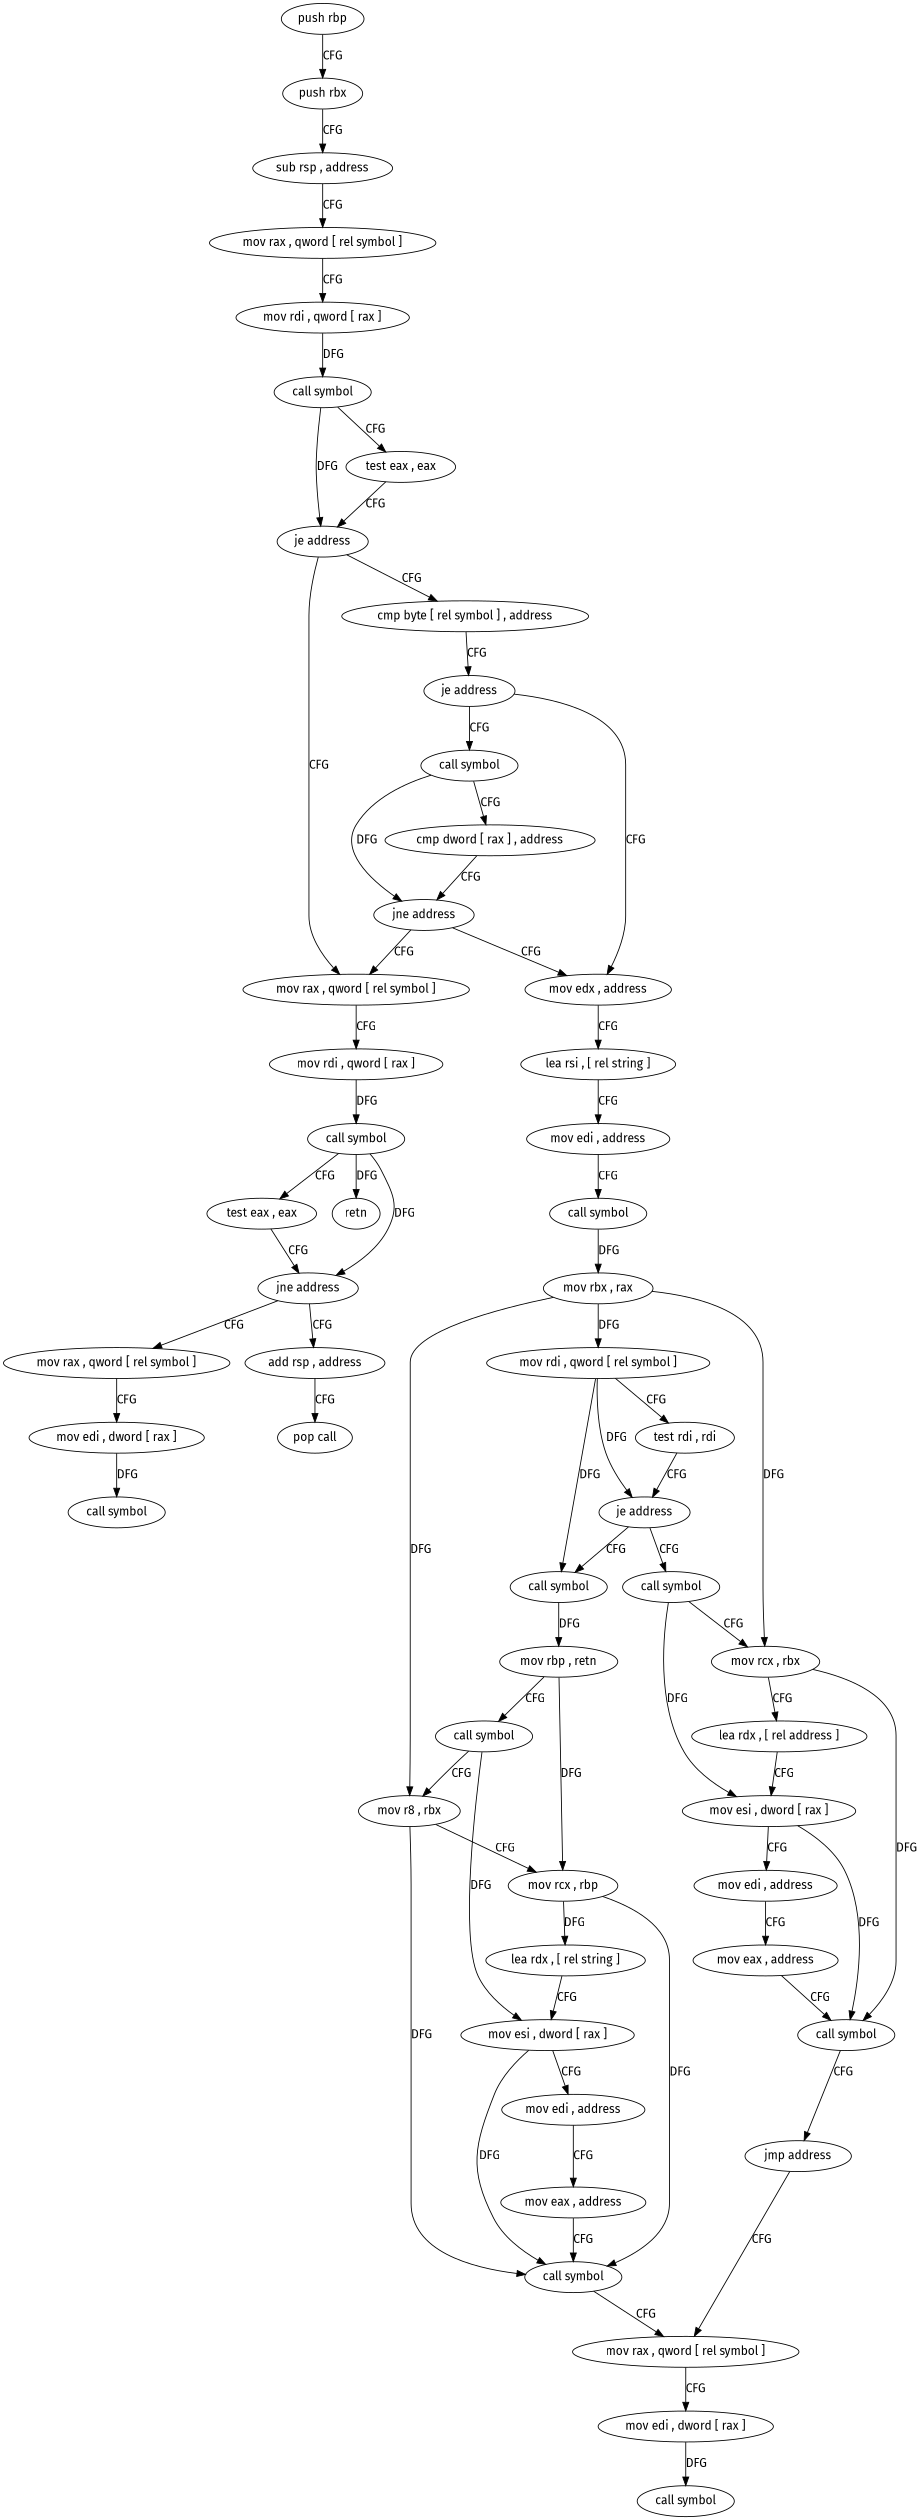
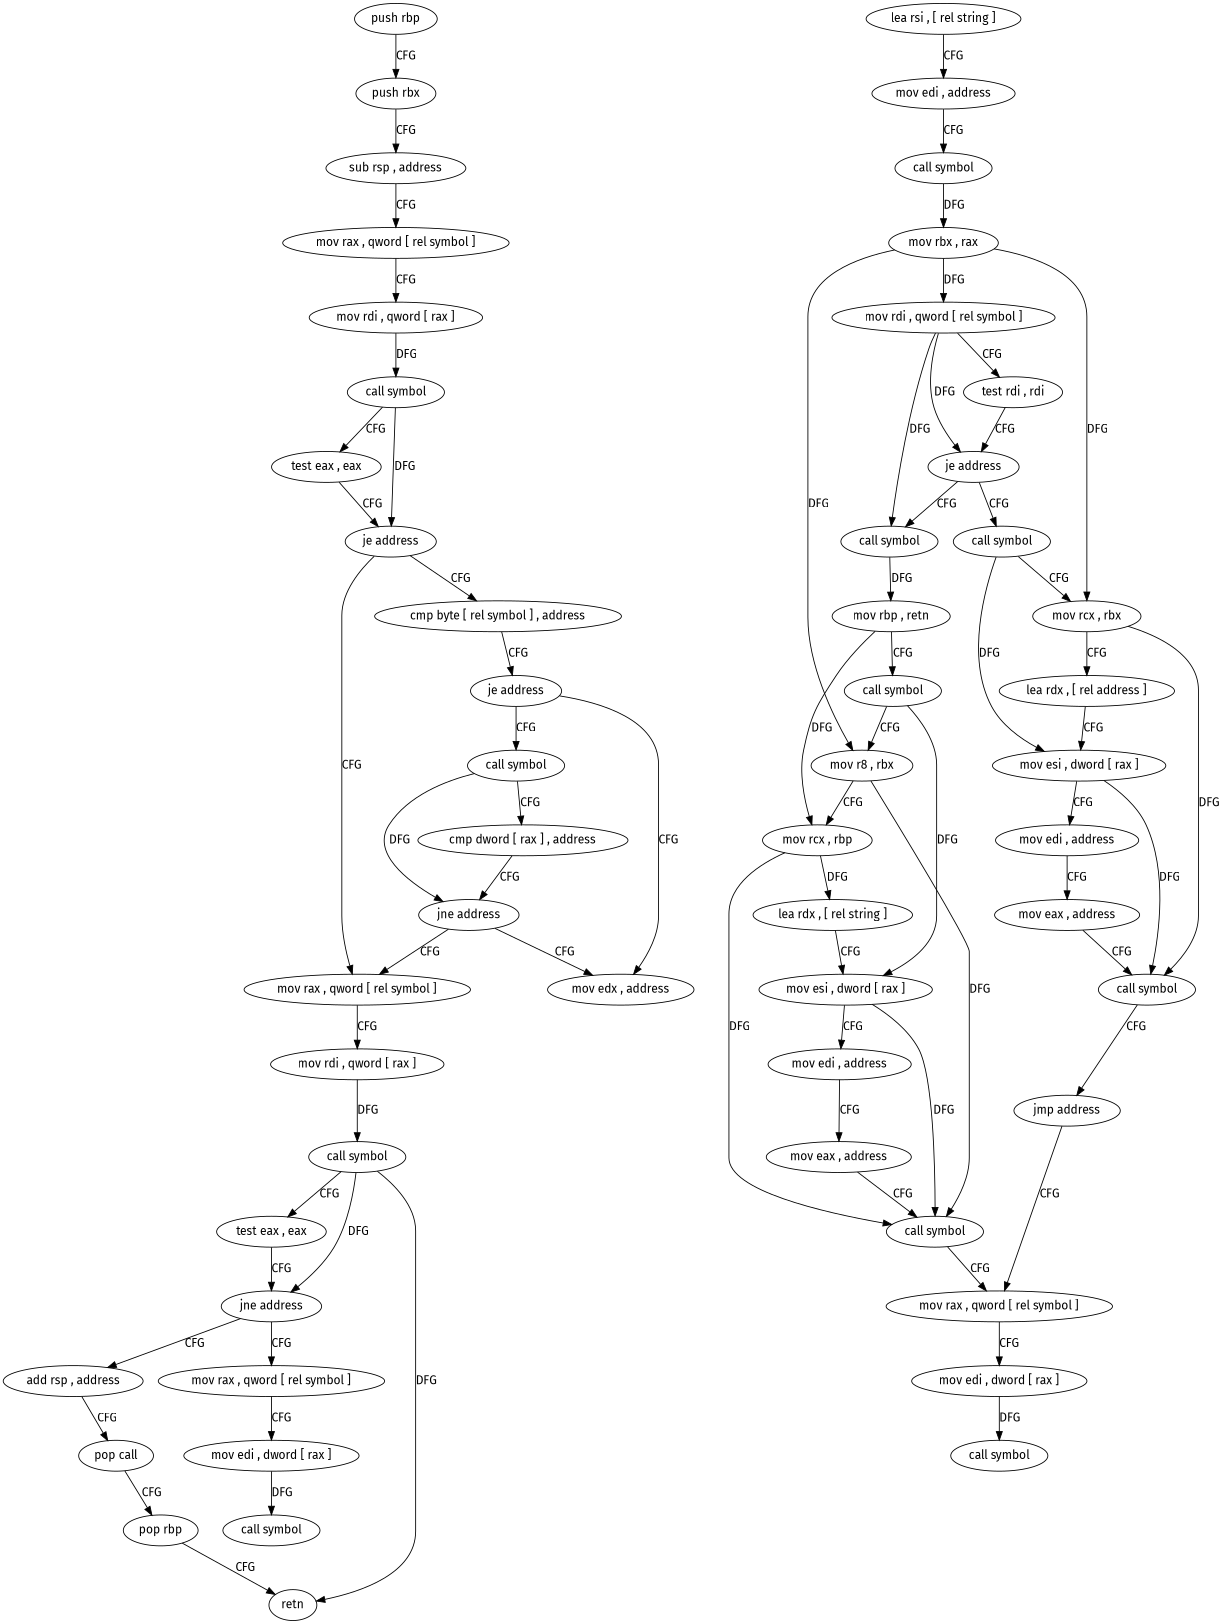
edge "mov edx , address" -> "lea rsi , [ rel string ]": removed, label "CFG"
node "pop rbp": added
